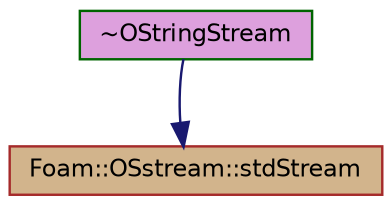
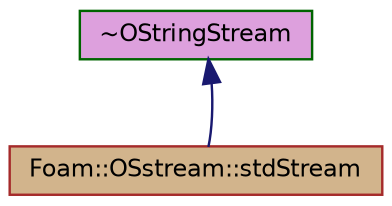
edge "~OStringStream" -> "Foam::OSstream::stdStream": reversed
